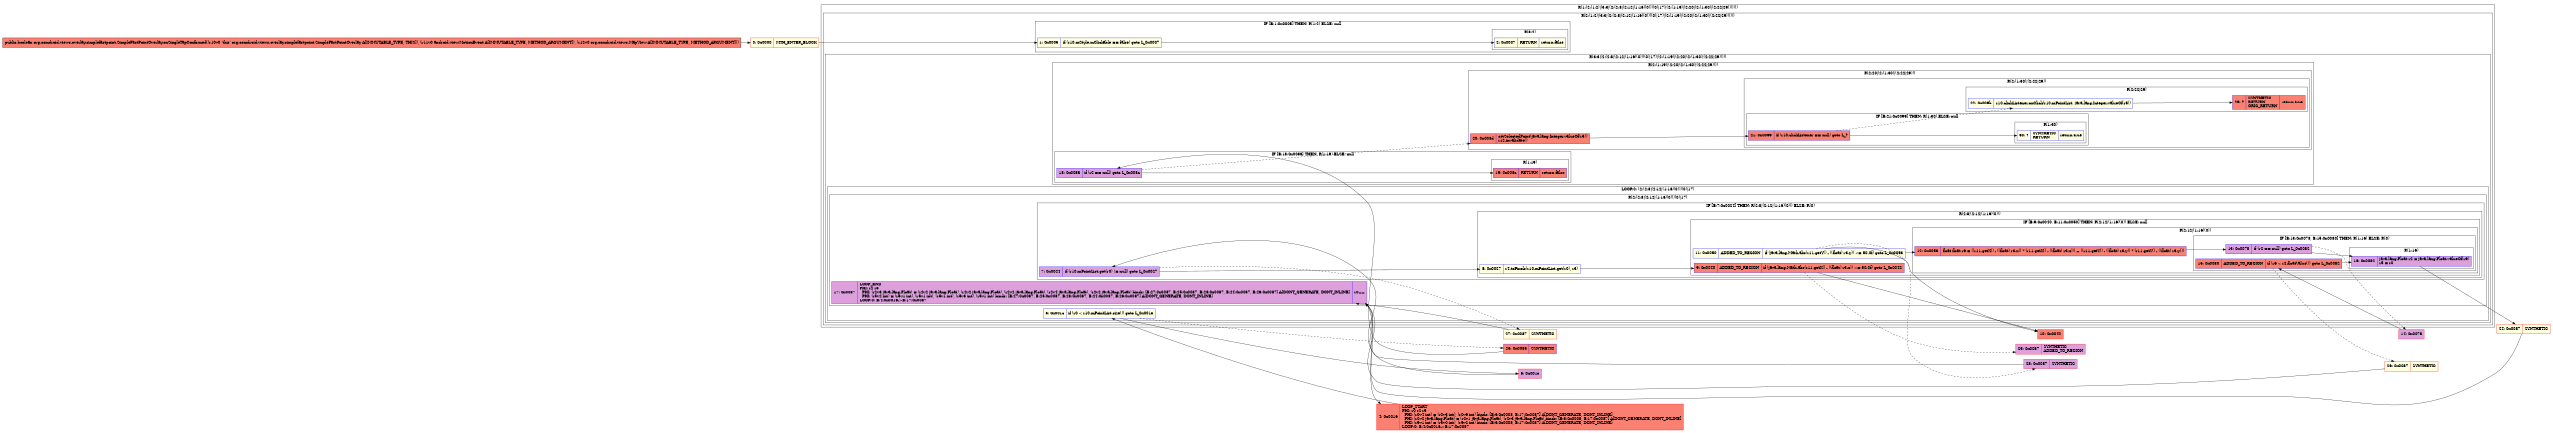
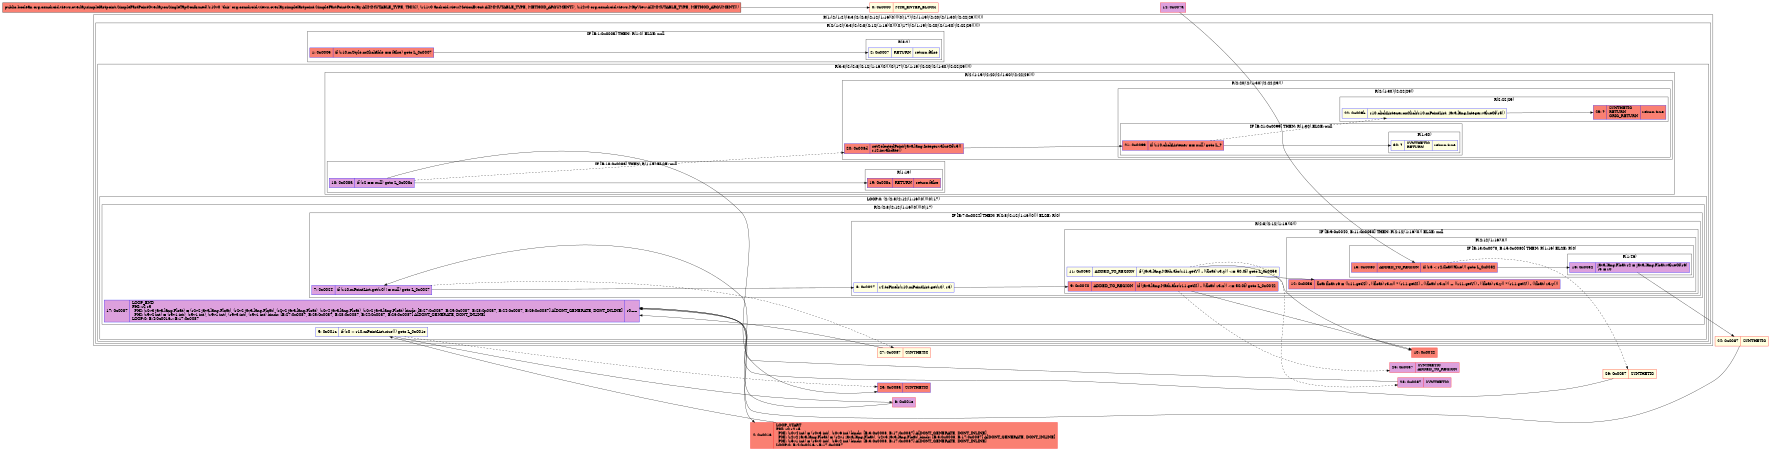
edge "0: 0x0000" -> "1: 0x0005": removed
node "1: 0x0005": fillcolor lightyellow -> salmon
edge "23: 0x008a" -> "18: 0x008a": reversed
node "13: 0x0078": removed
cluster "R(1:16)": label "R(1:16)" -> "R(1:46)"
